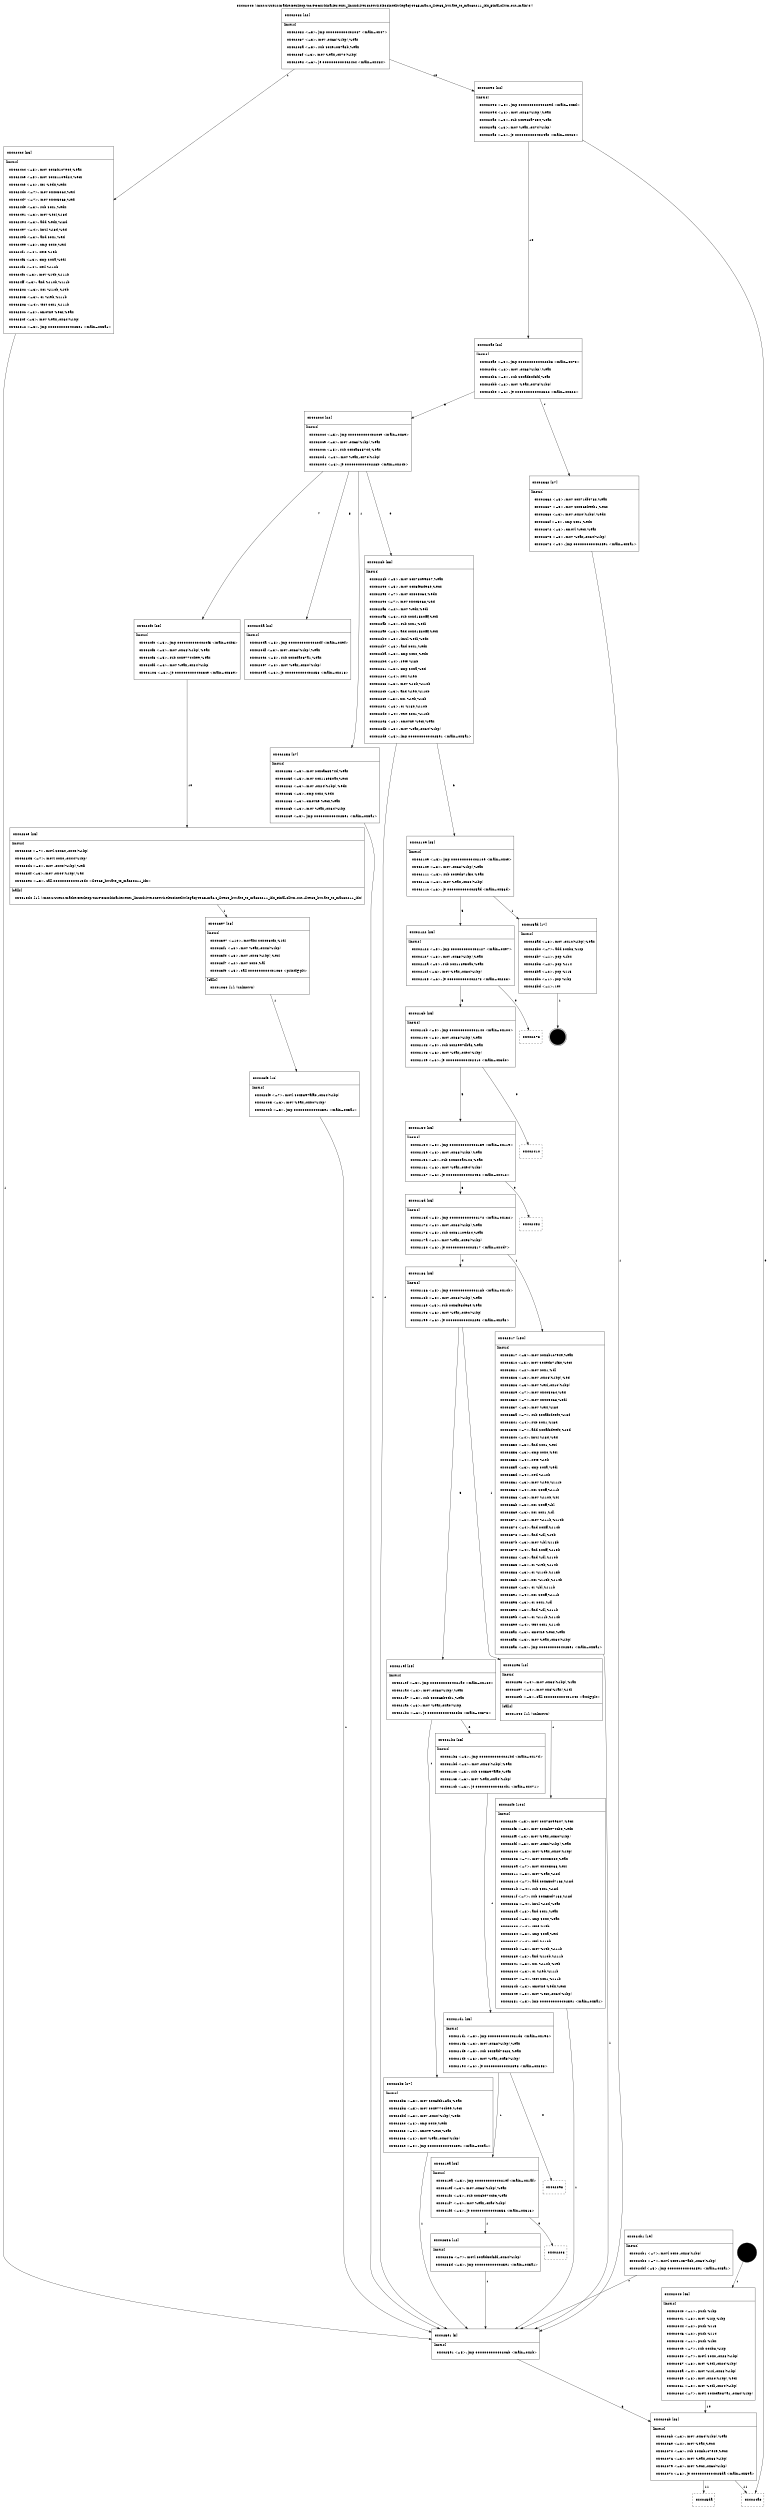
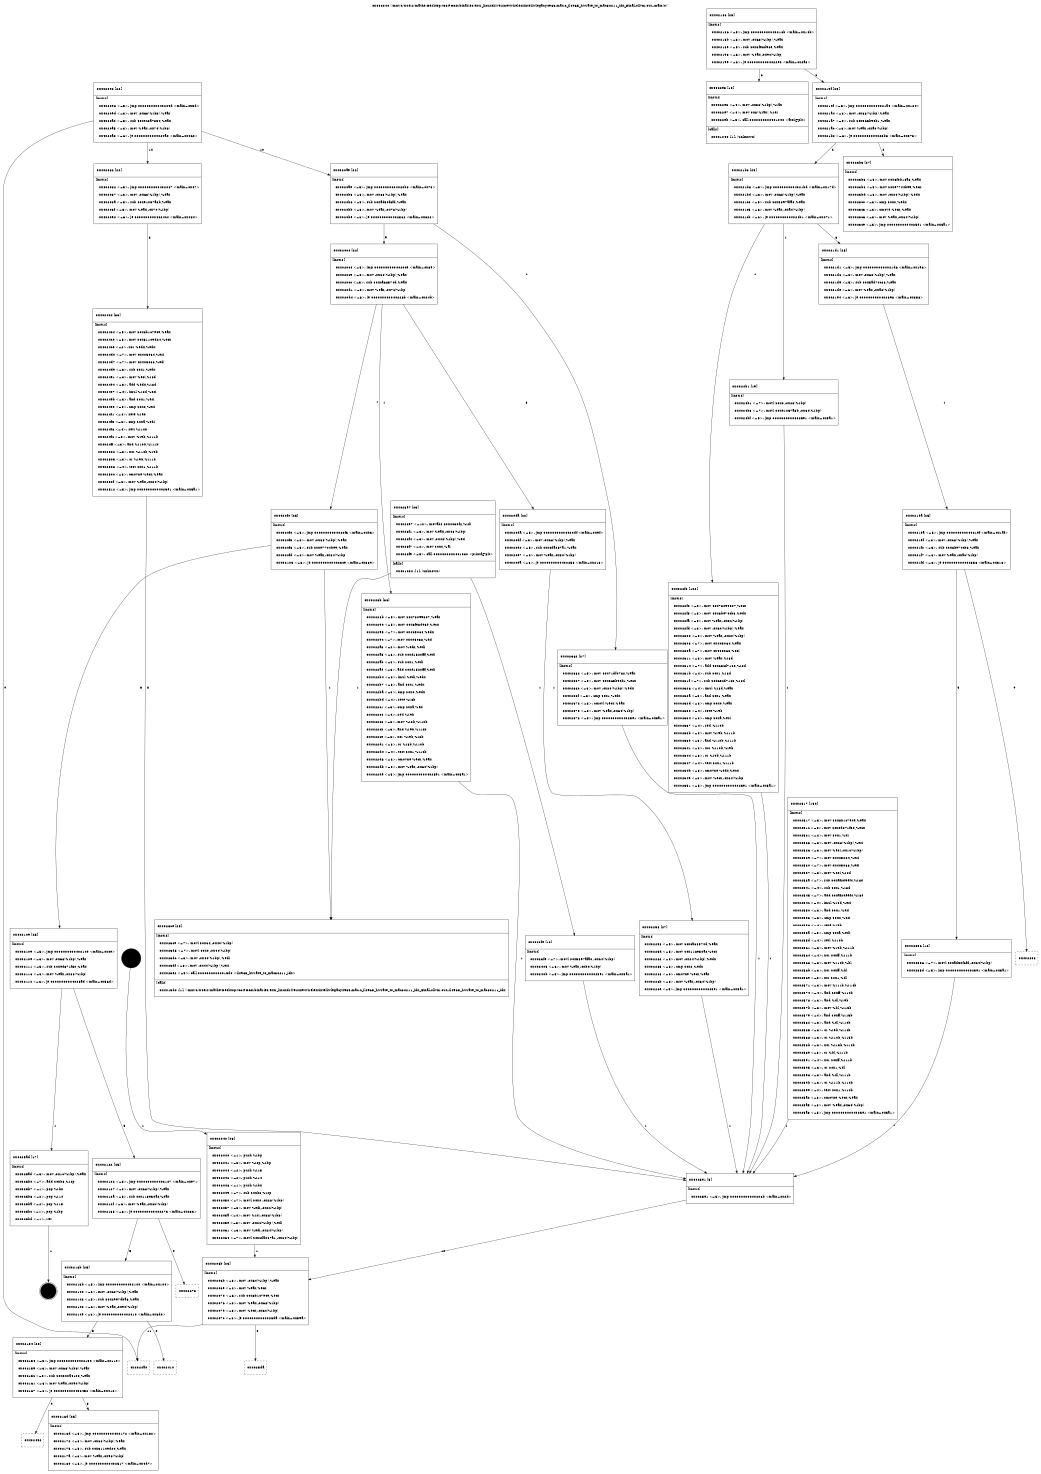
edge "0x402082 [22]" -> "0x4024c4 [83]": label " 1" -> " 8"
edge "0x402082 [22]" -> "0x402098 [22]": reversed
edge "0x4021b8 [25]" -> "0x4024b1 [19]": added, label "1"
edge "0x4020ae [22]" -> "0x402362 [27]": label " 7" -> " 1"
edge "0x4020c4 [22]" -> "0x40228b [88]": label " 0" -> " 1"
edge "0x4020c4 [22]" -> "0x402258 [27]": now "0x4020da [22]" -> "0x402258 [27]"
edge "0x4020f0 [25]" -> "0x4023ce [25]": label " 10" -> " 1"
edge "0x40228b [88]" -> "0x402109 [25]": now "0x4020f0 [25]" -> "0x402109 [25]"
edge "0x4023ce [25]" -> "0x4023e7 [23]": reversed
edge "0x4024c4 [83]" -> "0x4025e1 [5]": label " 1" -> " 8"
edge "0x40216d [25]" -> "0x402186 [25]": removed, label "4"
edge "0x40216d [25]" -> "0x402517 [150]": removed, label "1"
edge "0x402186 [25]" -> "0x4022e3 [13]": label " 1" -> " 6"
edge "0x4022e3 [13]" -> "0x4022f0 [102]": now "0x4021b8 [25]" -> "0x4022f0 [102]"
edge "0x40219f [25]" -> "0x4023b3 [27]": label " 1" -> " 2"
edge "0x4021b8 [25]" -> "0x4021d1 [25]": label " 1" -> " 6"
node "0x402398": removed
edge "0x4021ea [25]" -> "0x402356 [12]": label " 1" -> " 3"
edge "0x4023b3 [27]" -> "0x4025e1 [5]": removed, label "1"
edge "0x402356 [12]" -> "0x4025e1 [5]": label " 1" -> " 7"
edge "0x4024b1 [19]" -> "0x4025e1 [5]": label " 7" -> " 1"
edge "0x4025e1 [5]" -> "0x40206b [23]": label " 6" -> " 10"
edge "0x402040 [43]" -> "0x40206b [23]": label " 10" -> " 1"
edge "0x40206b [23]" -> "0x4025da": label " 11" -> " 0"
